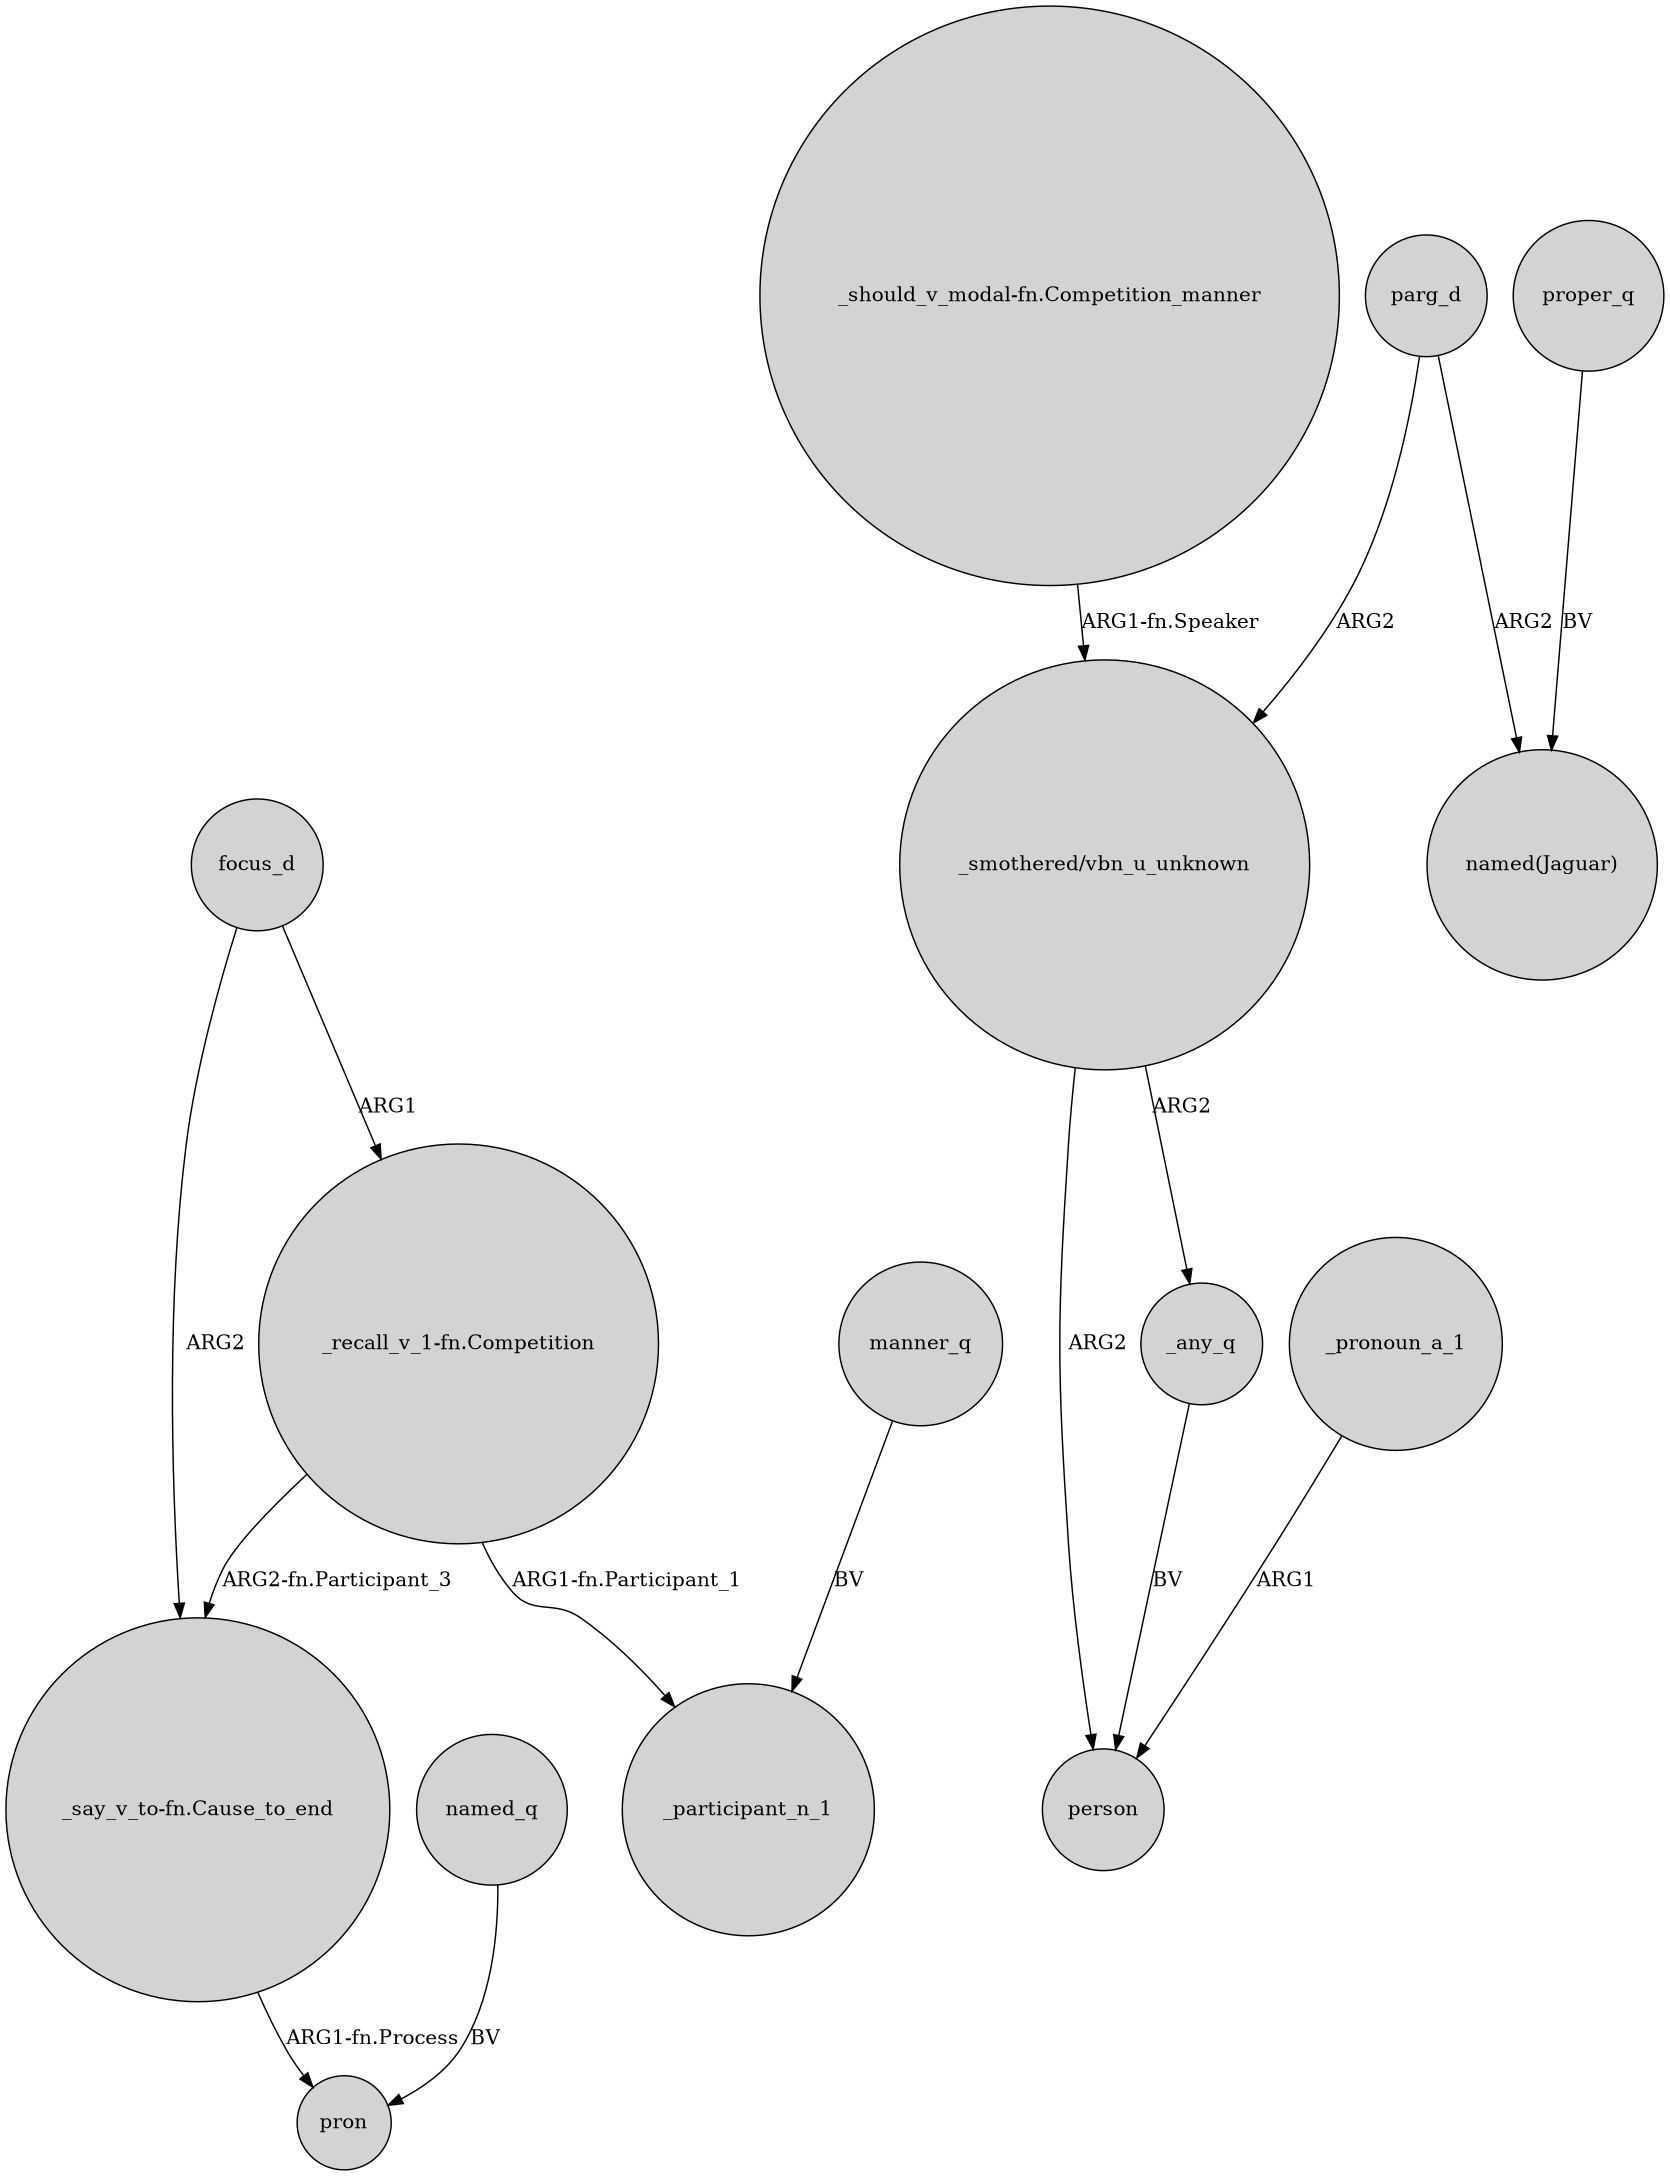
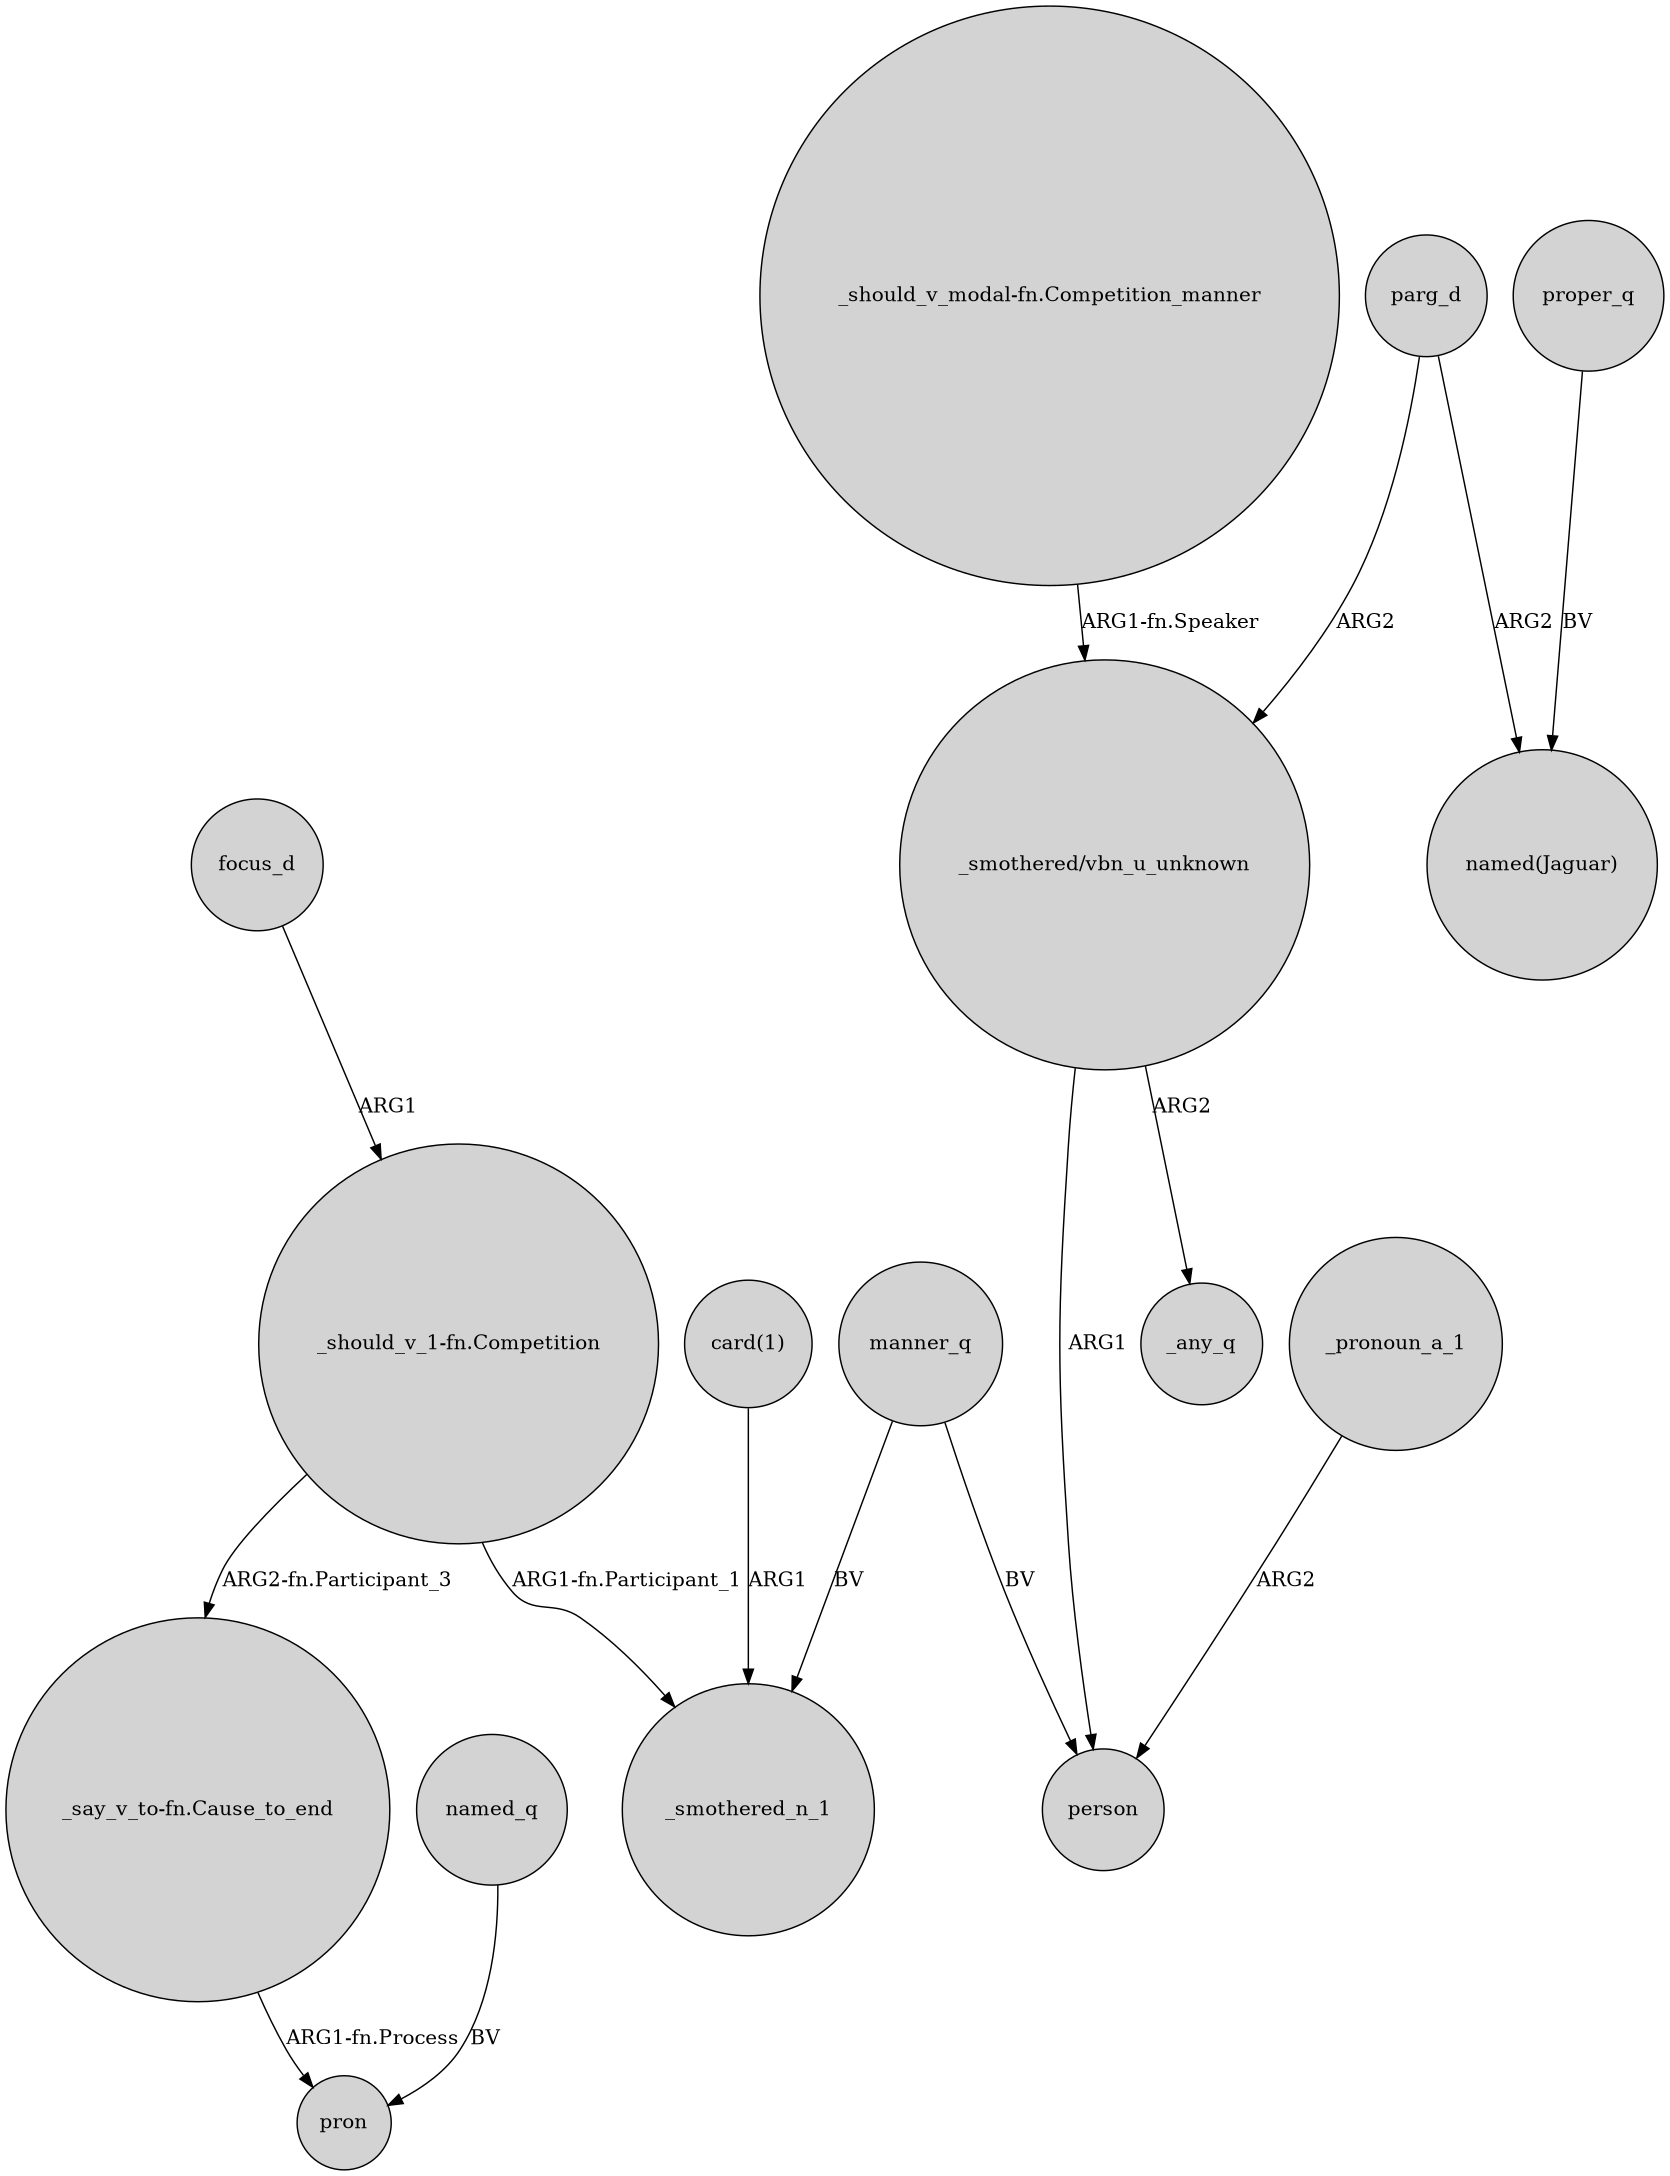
edge "focus_d" -> "_say_v_to-fn.Cause_to_end": removed, label "ARG2"
node "_recall_v_1-fn.Competition": label "_recall_v_1-fn.Competition" -> "_should_v_1-fn.Competition"
node "card(1)": added
edge "_smothered/vbn_u_unknown" -> "person": label "ARG2" -> "ARG1"
edge "_any_q" -> "person": now "manner_q" -> "person"
edge "_pronoun_a_1" -> "person": label "ARG1" -> "ARG2"
node "_participant_n_1": label "_participant_n_1" -> "_smothered_n_1"
